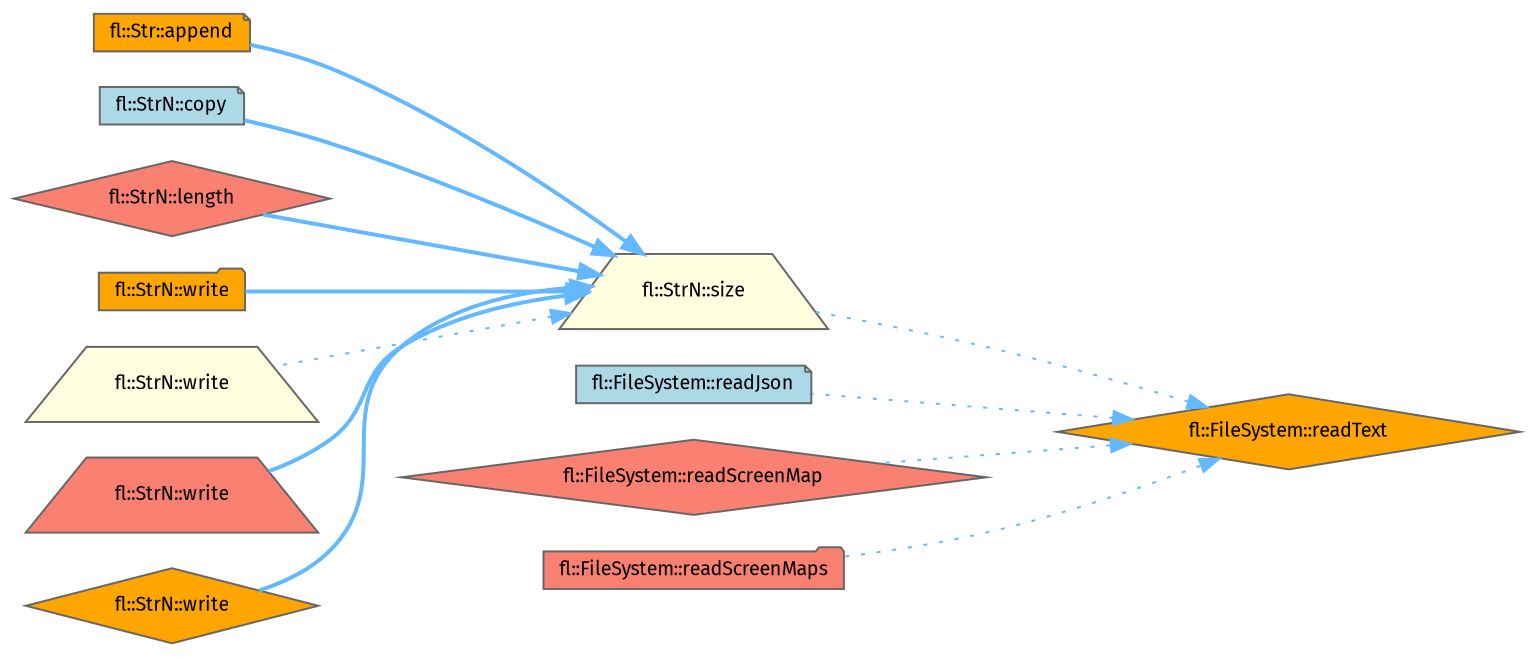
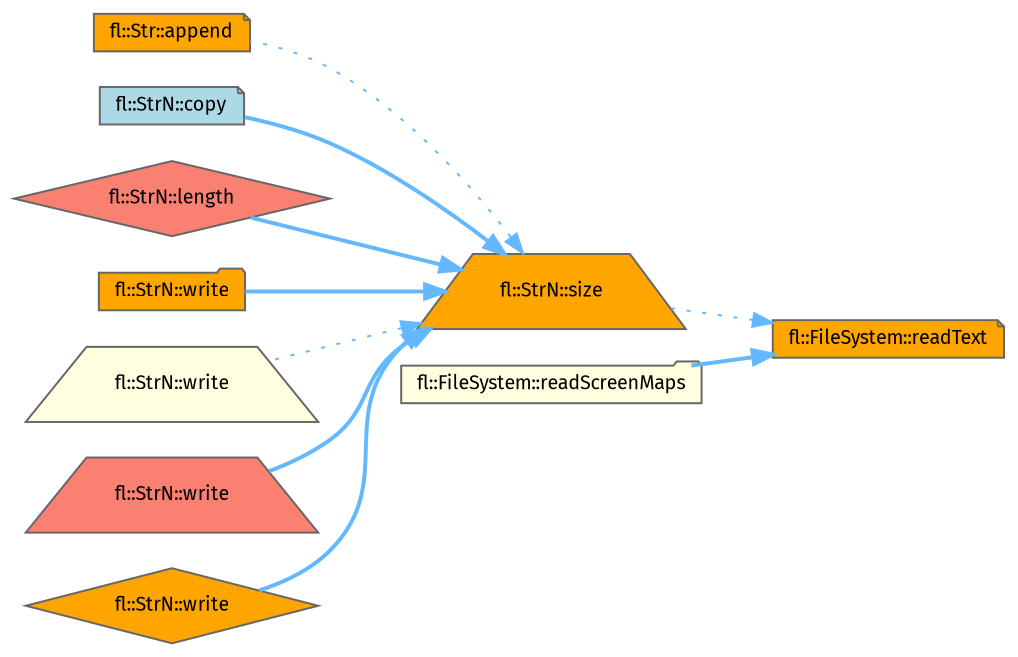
edge "fl::Str::append" -> "fl::StrN::size": style bold -> dotted
node "fl::StrN::size": fillcolor lightyellow -> orange
node "fl::FileSystem::readJson": removed
node "fl::FileSystem::readText": shape diamond -> note
node "fl::FileSystem::readScreenMap": removed
edge "fl::FileSystem::readScreenMaps" -> "fl::FileSystem::readText": style dotted -> bold
node "fl::FileSystem::readScreenMaps": fillcolor salmon -> lightyellow
